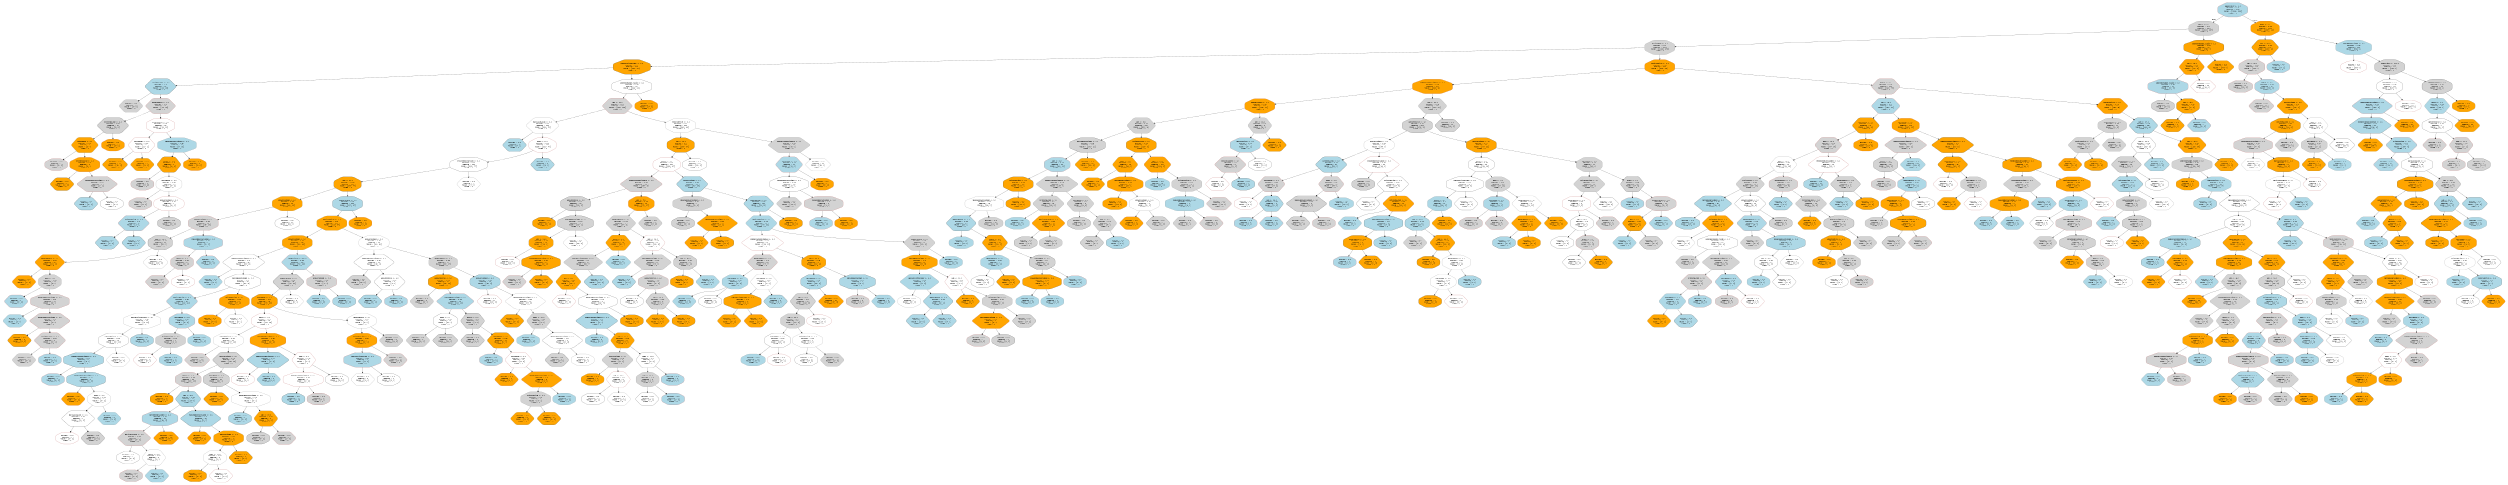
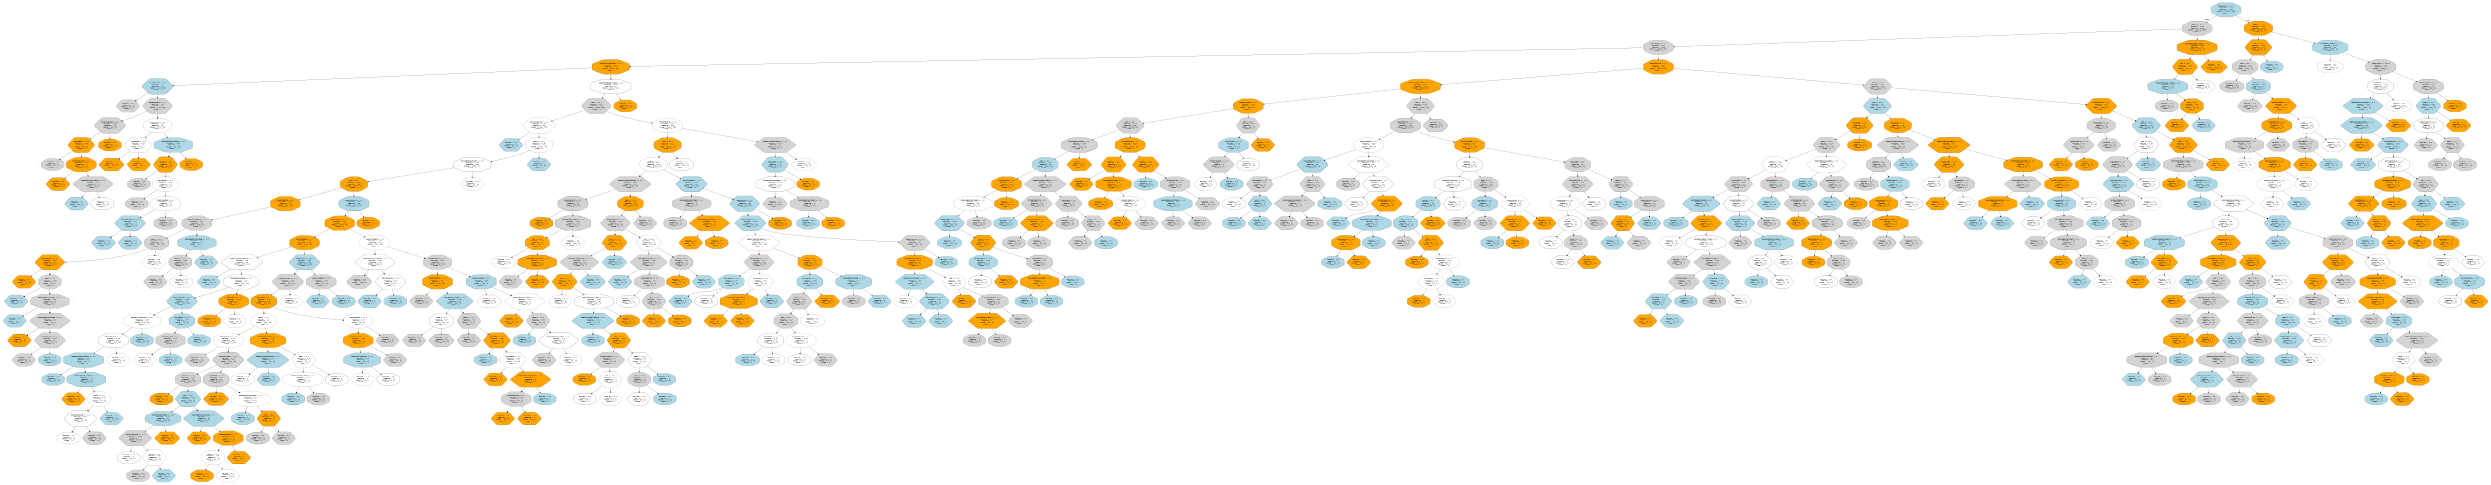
node "entropy = 0.0 samples = 21 value = [21, 0] class = 0": removed
